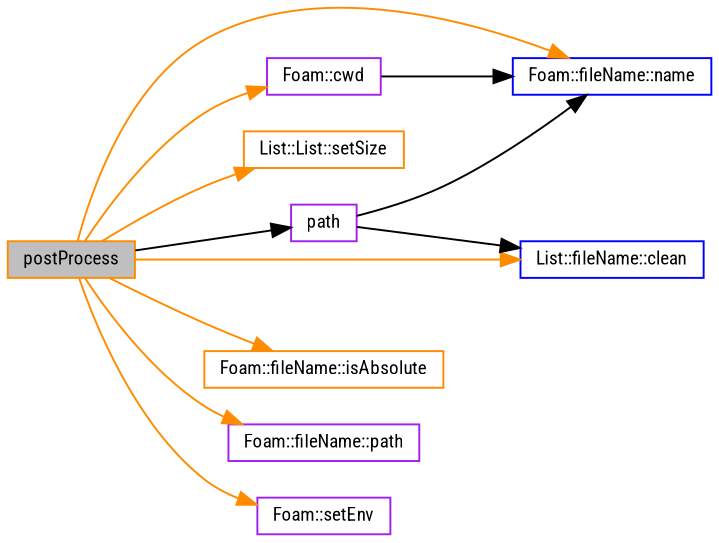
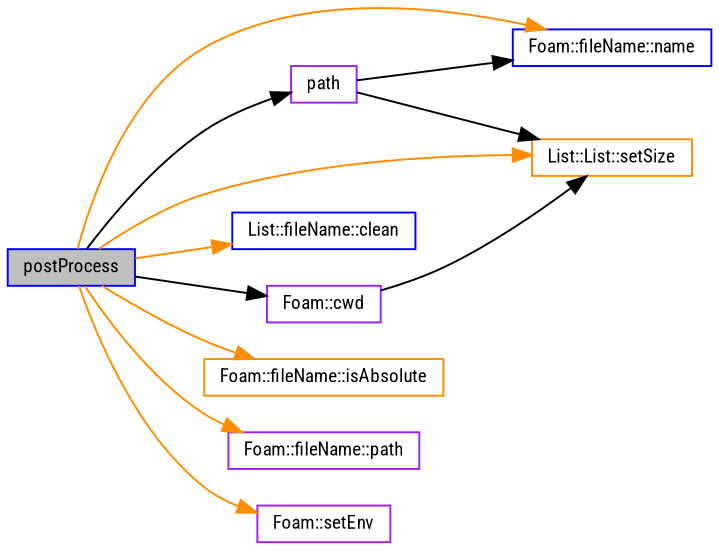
edge "Foam::cwd" -> "Foam::fileName::name": now "Foam::cwd" -> "List::List::setSize"
edge "postProcess" -> "Foam::cwd": color darkorange -> black
edge "path" -> "List::fileName::clean": now "path" -> "List::List::setSize"
node "postProcess": color darkorange -> blue
